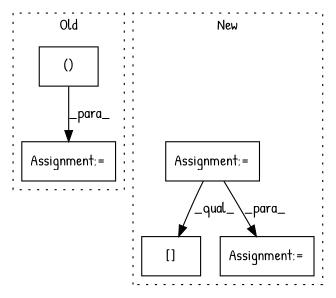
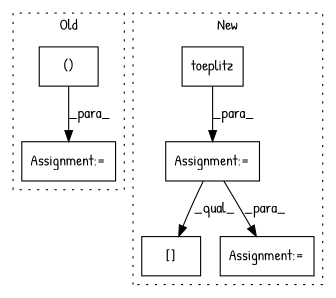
node "toeplitz": added
